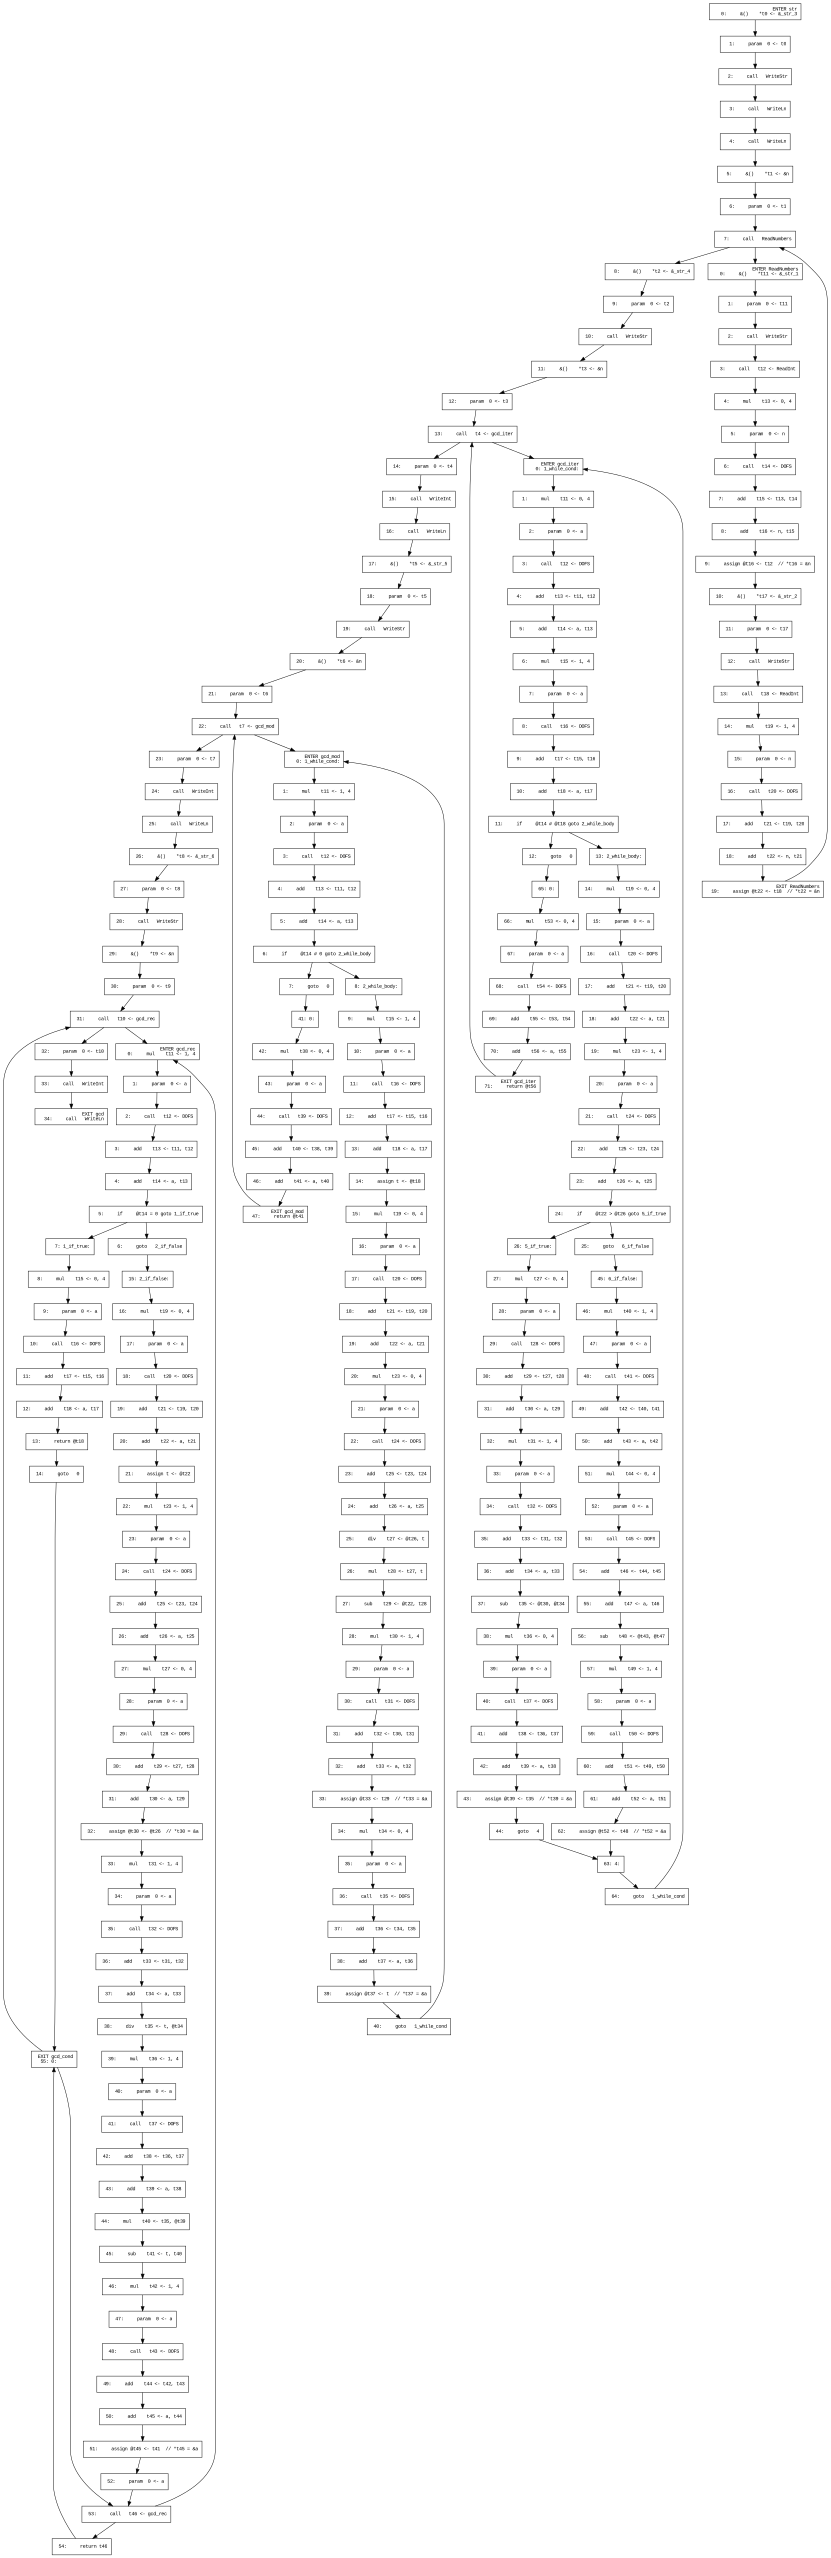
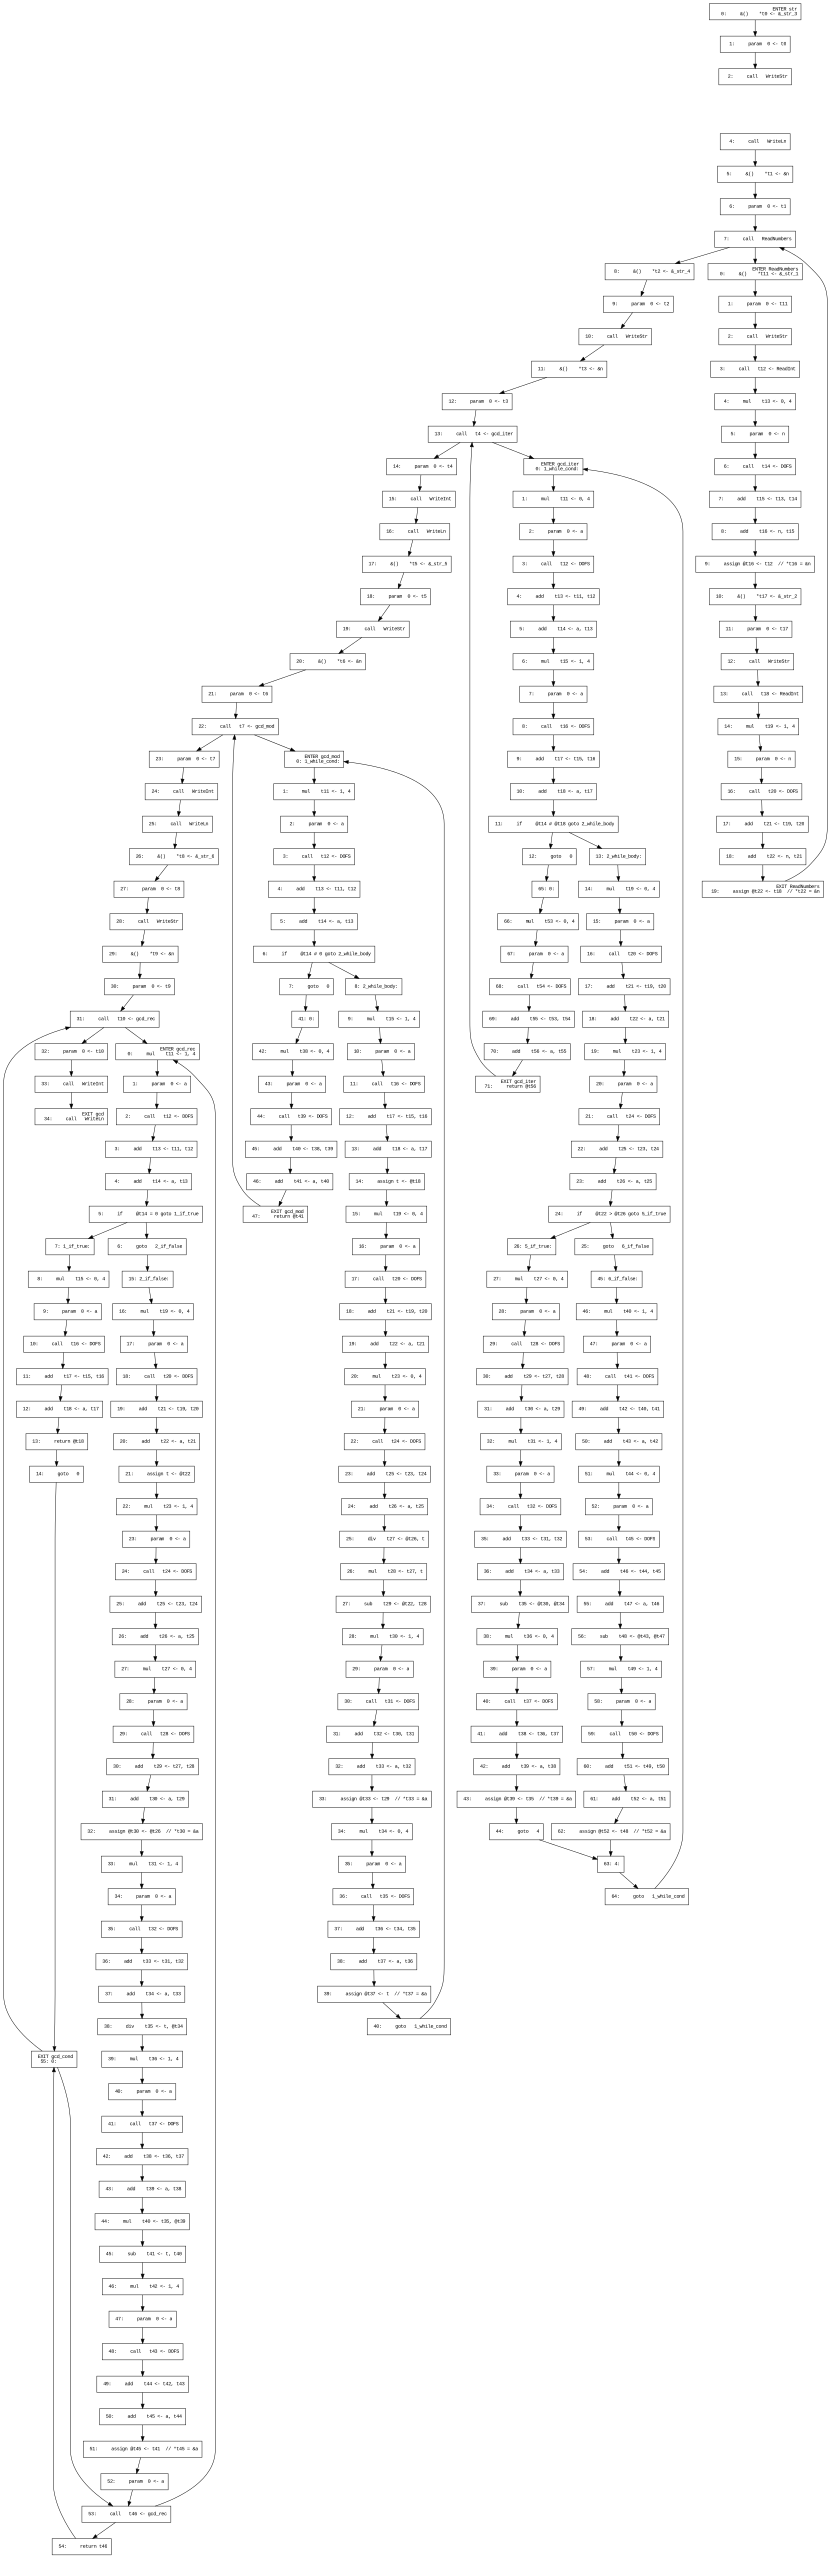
node "3:     call   WriteLn": removed
